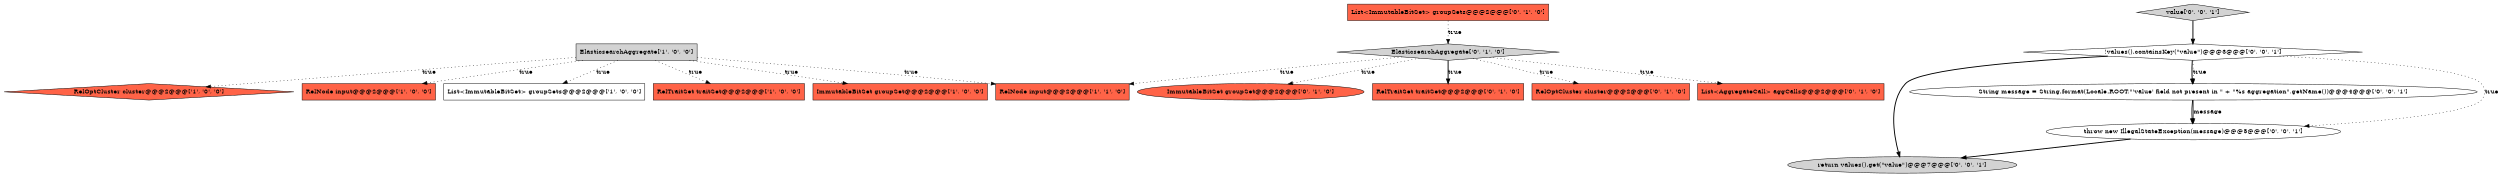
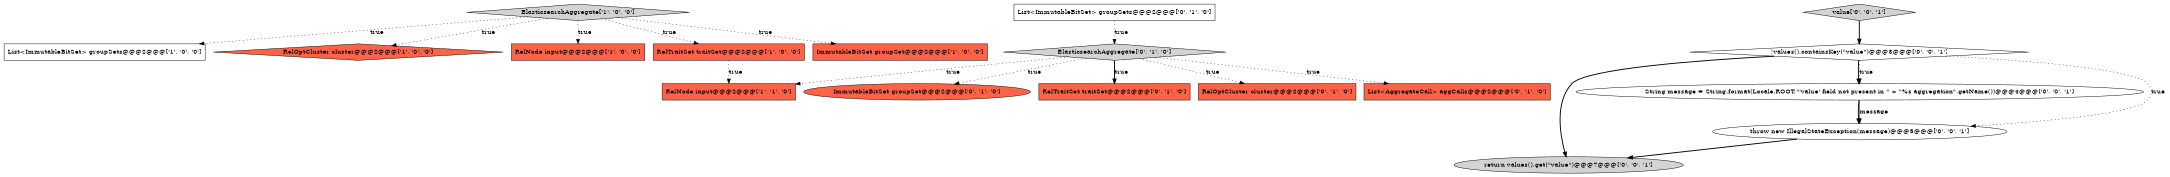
node "List<ImmutableBitSet> groupSets@@@2@@@['0', '1', '0']": fillcolor tomato -> white
node "ElasticsearchAggregate['1', '0', '0']": shape box -> diamond
edge "ElasticsearchAggregate['1', '0', '0']" -> "RelNode input@@@2@@@['1', '1', '0']": now "RelTraitSet traitSet@@@2@@@['1', '0', '0']" -> "RelNode input@@@2@@@['1', '1', '0']"
